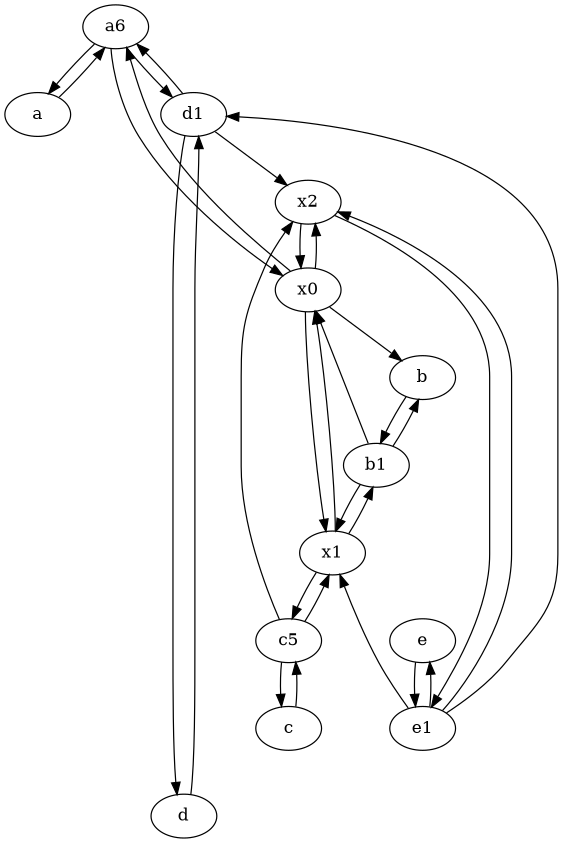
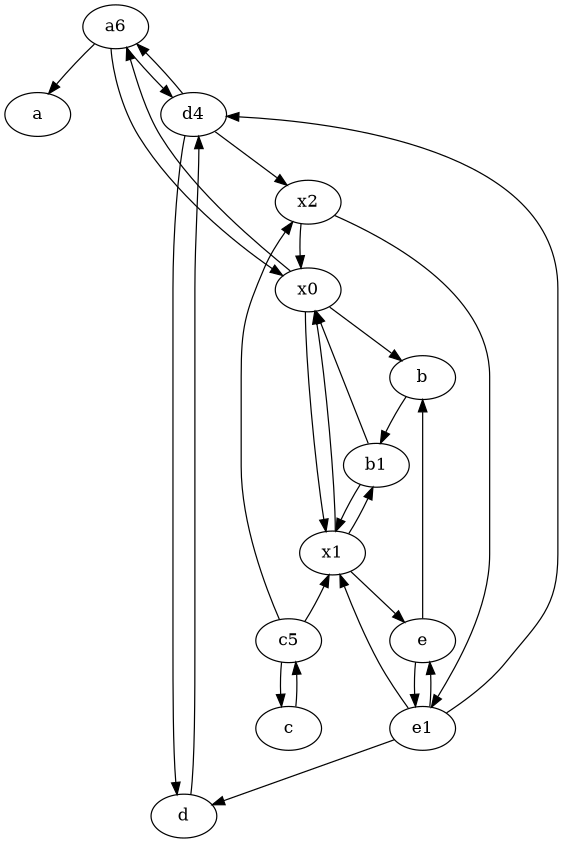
edge "a" -> "a6": removed
node "d1": label "d1" -> "d4"
edge "x0" -> "x2": removed
edge "b1" -> "b": now "e" -> "b"
edge "e1" -> "x2": now "e1" -> "d"
edge "x1" -> "c5": now "x1" -> "e"
